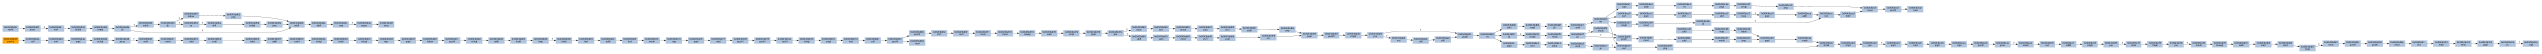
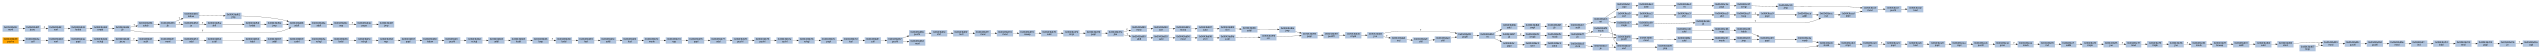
edge "0x0043bd06 stosl" -> "0x0043bd07 loop": now "0x0043bd06 stosl" -> "0x0043bd09 movl"
